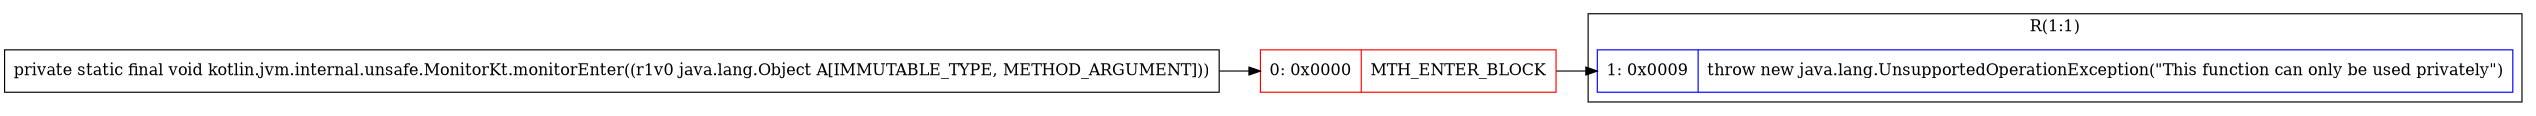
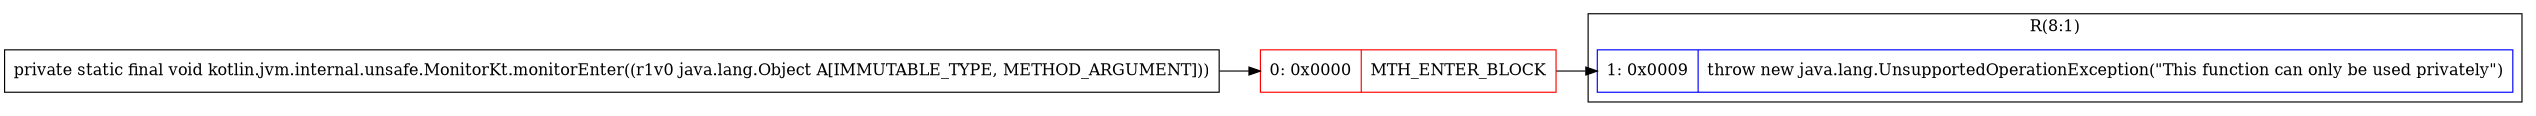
cluster "R(1:1)": label "R(1:1)" -> "R(8:1)"
